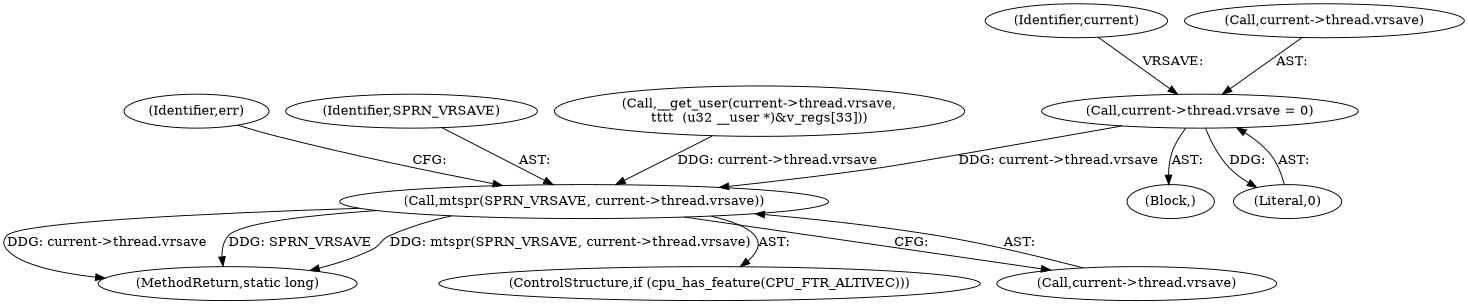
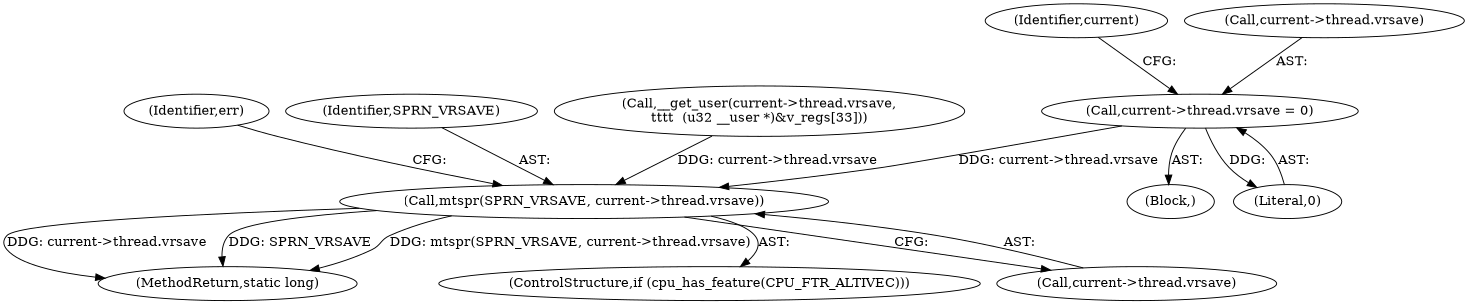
edge "(Identifier,current)" -> "(Call,current->thread.vrsave = 0)": label "VRSAVE: " -> "CFG: "
